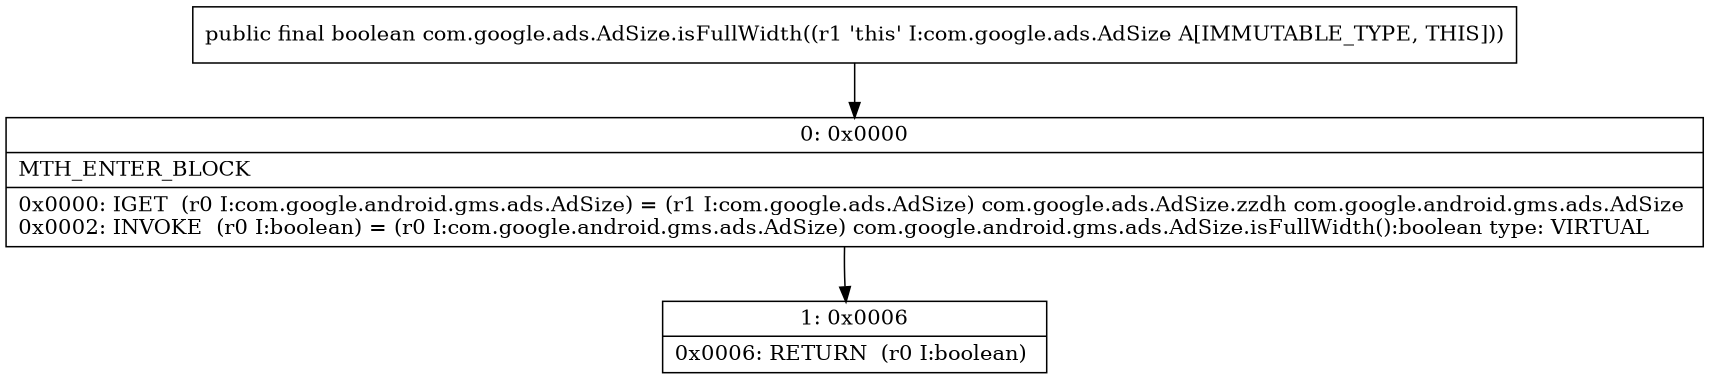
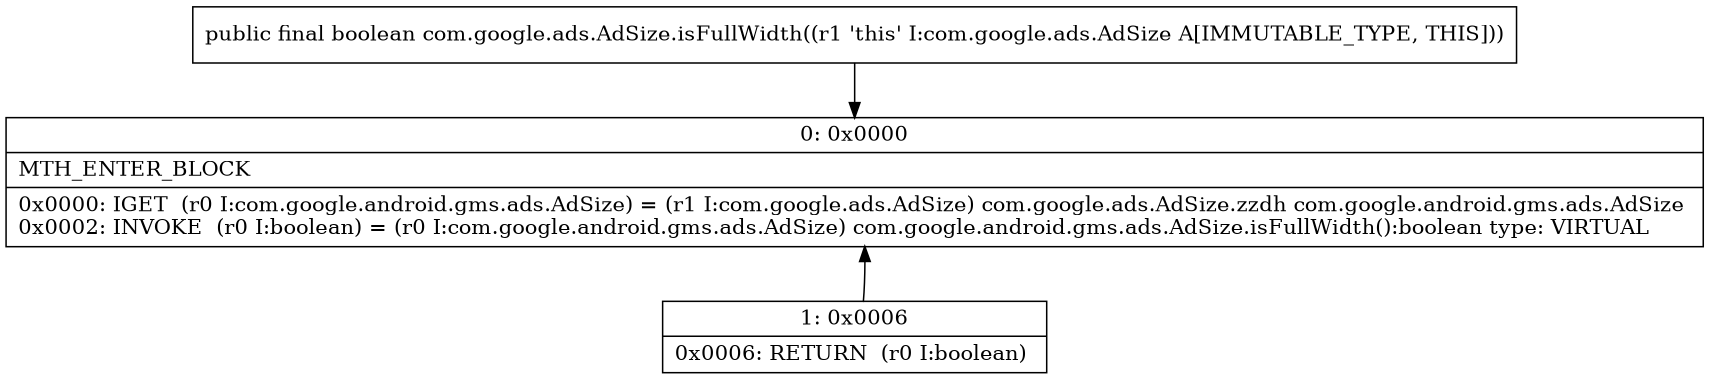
edge "0: 0x0000" -> "1: 0x0006": reversed
